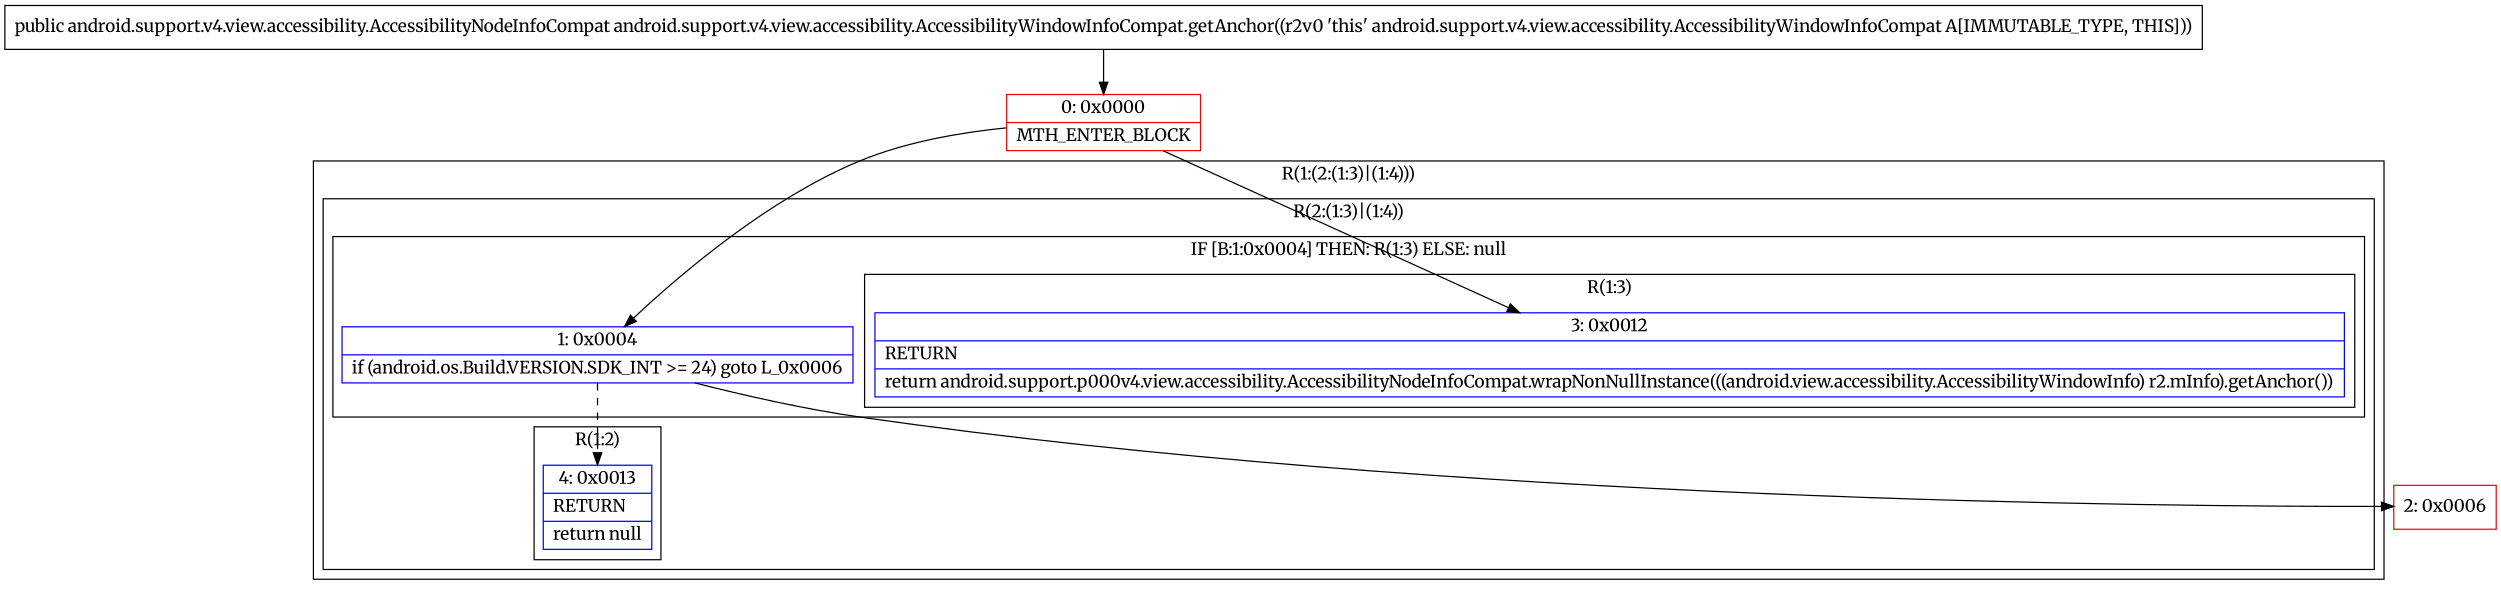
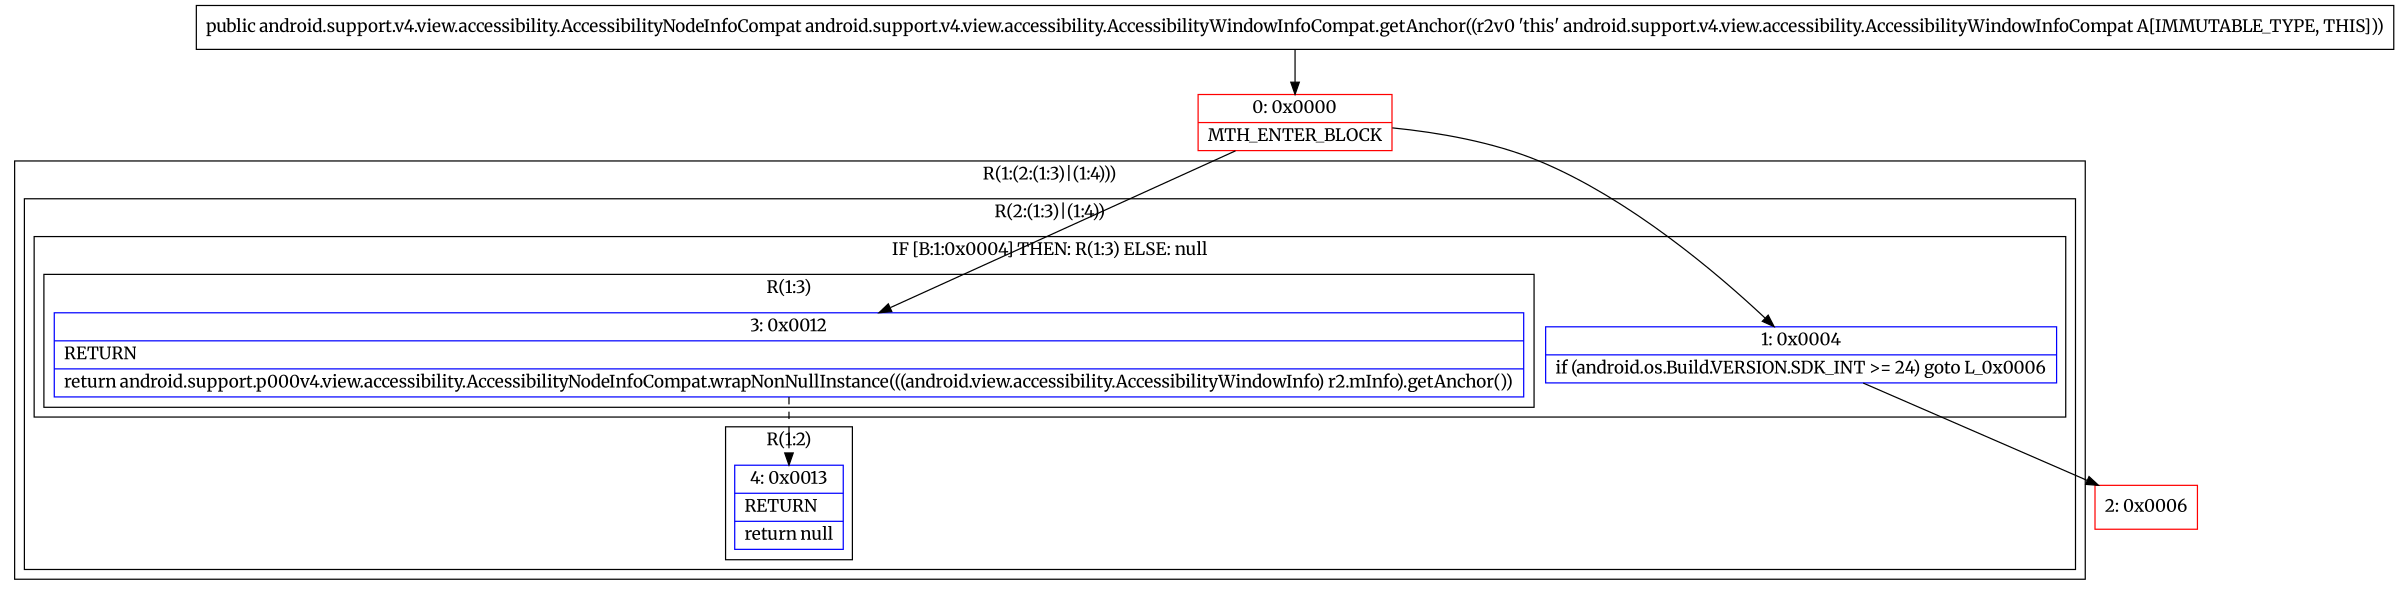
edge "1: 0x0004" -> "4: 0x0013": now "3: 0x0012" -> "4: 0x0013"
